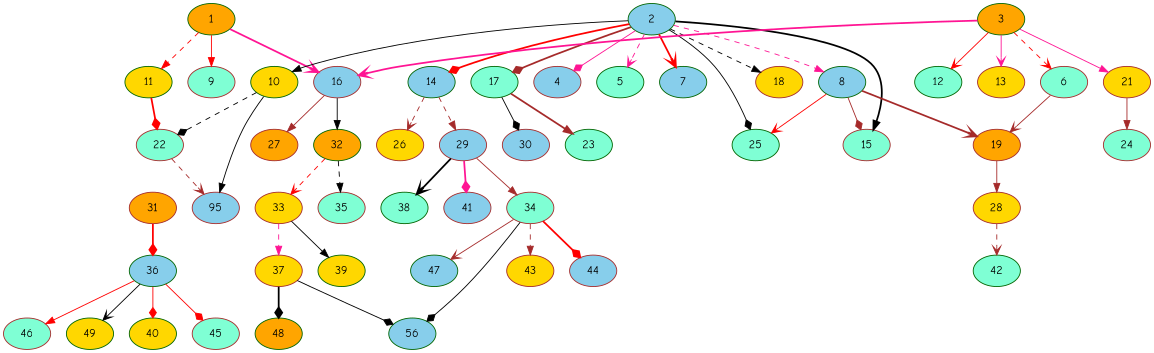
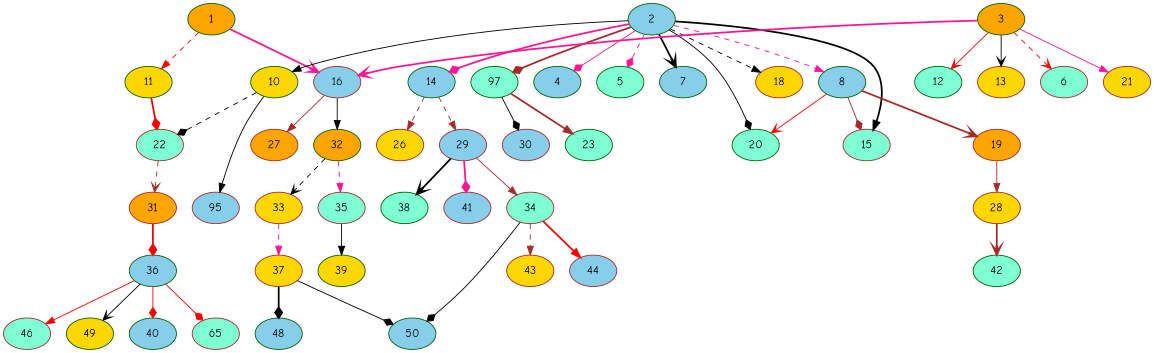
edge "2" -> "14": color red -> deeppink
edge "3" -> "13": color deeppink -> black
edge "2" -> "5": arrowhead vee -> diamond
edge "2" -> "7": color red -> black
node "9": removed
node "17": label "17" -> "97"
node "4": color brown -> darkgreen
edge "14" -> "26": arrowhead vee -> normal
edge "6" -> "19": removed
node "25": label "25" -> "20"
node "24": removed
edge "32" -> "35": color black -> deeppink
edge "22" -> "95": now "22" -> "31"
edge "32" -> "33": color red -> black
edge "28" -> "42": style dashed -> bold
edge "33" -> "39": now "35" -> "39"
edge "34" -> "44": arrowhead diamond -> normal
node "47": removed
node "40": fillcolor gold -> skyblue
node "45": label "45" -> "65"
node "48": fillcolor orange -> skyblue
node "56": label "56" -> "50"
